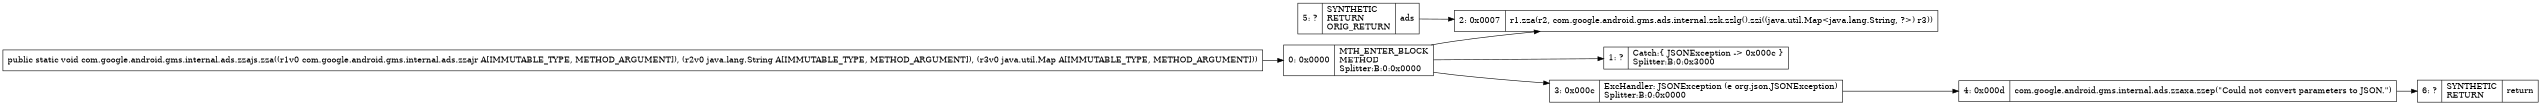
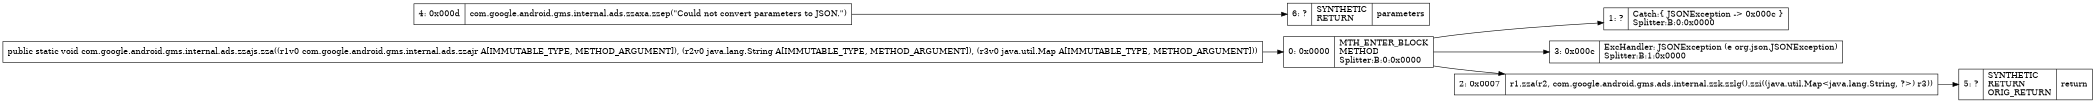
node "5: ?": text "ads" -> "return"
edge "5: ?" -> "2: 0x0007": reversed
node "1: ?": text "Splitter:B:0:0x3000" -> "Splitter:B:0:0x0000"
edge "3: 0x000c" -> "4: 0x000d": removed
node "6: ?": text "return" -> "parameters"
node "3: 0x000c": text "Splitter:B:0:0x0000" -> "Splitter:B:1:0x0000"
